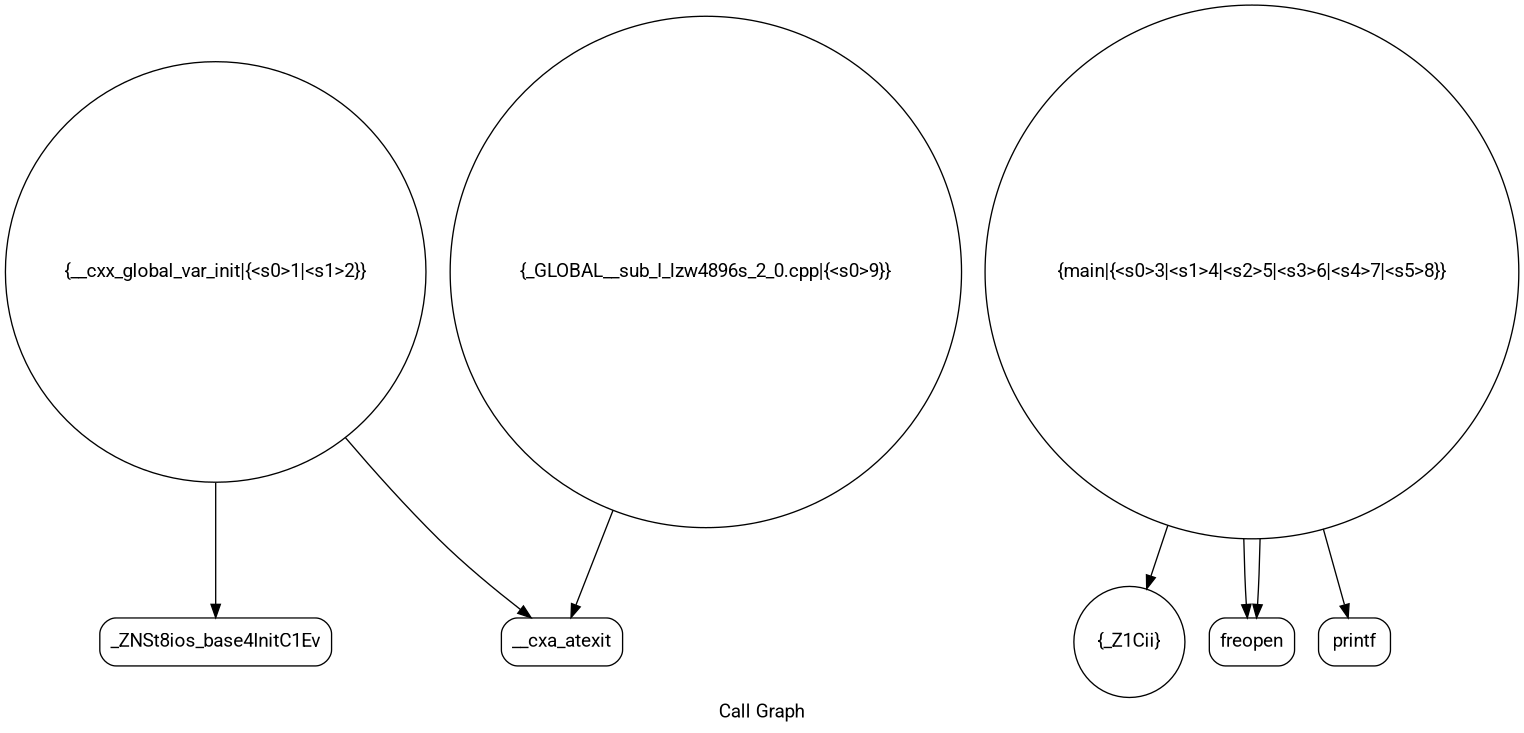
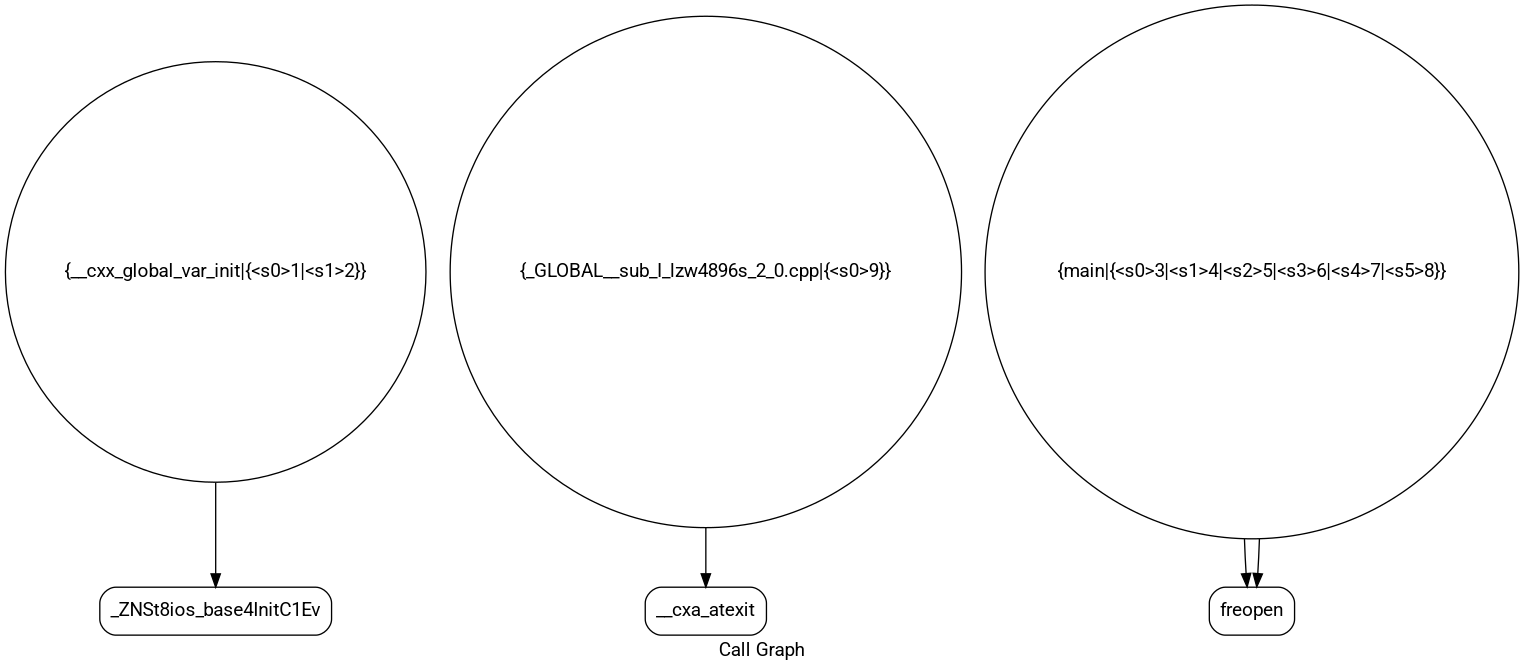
edge "{__cxx_global_var_init|{<s0>1|<s1>2}}" -> "__cxa_atexit": removed
node "{_Z1Cii}": removed
node "printf": removed
